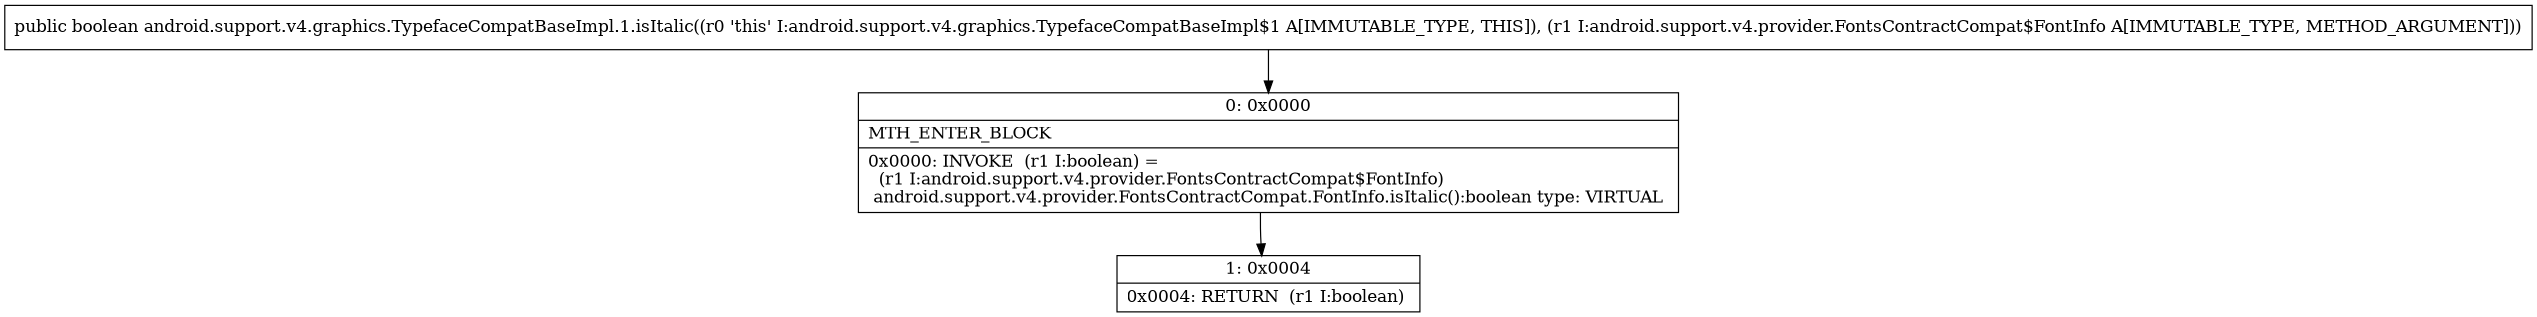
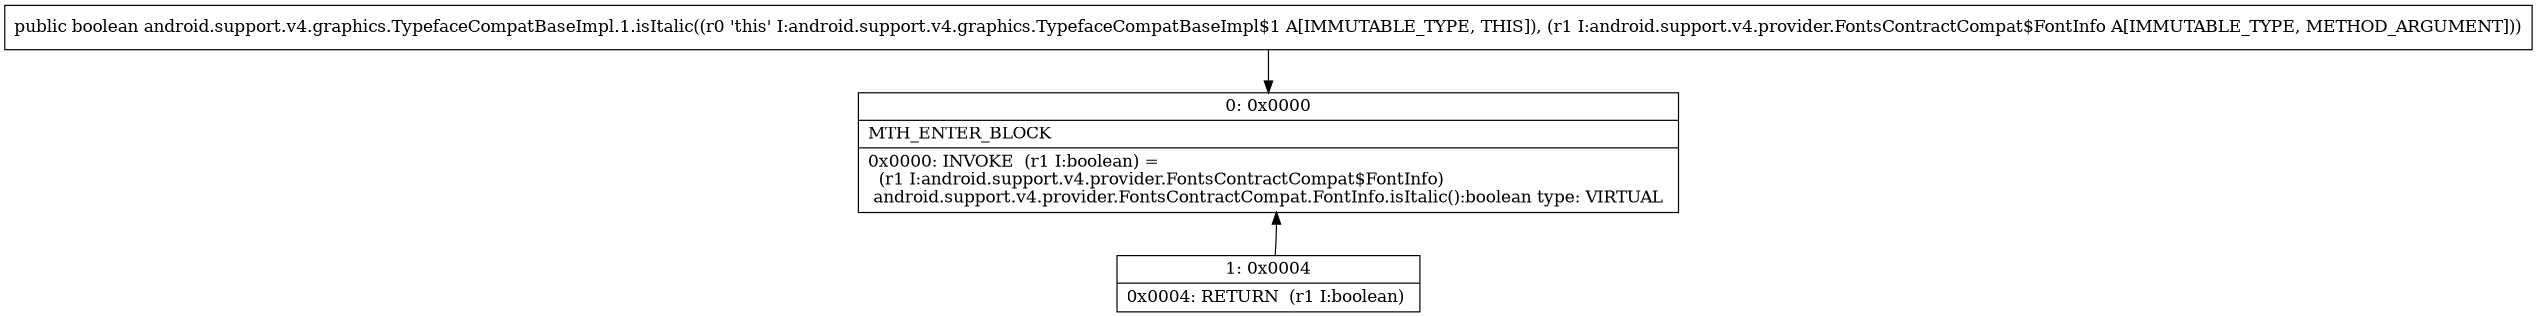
edge "0: 0x0000" -> "1: 0x0004": reversed
